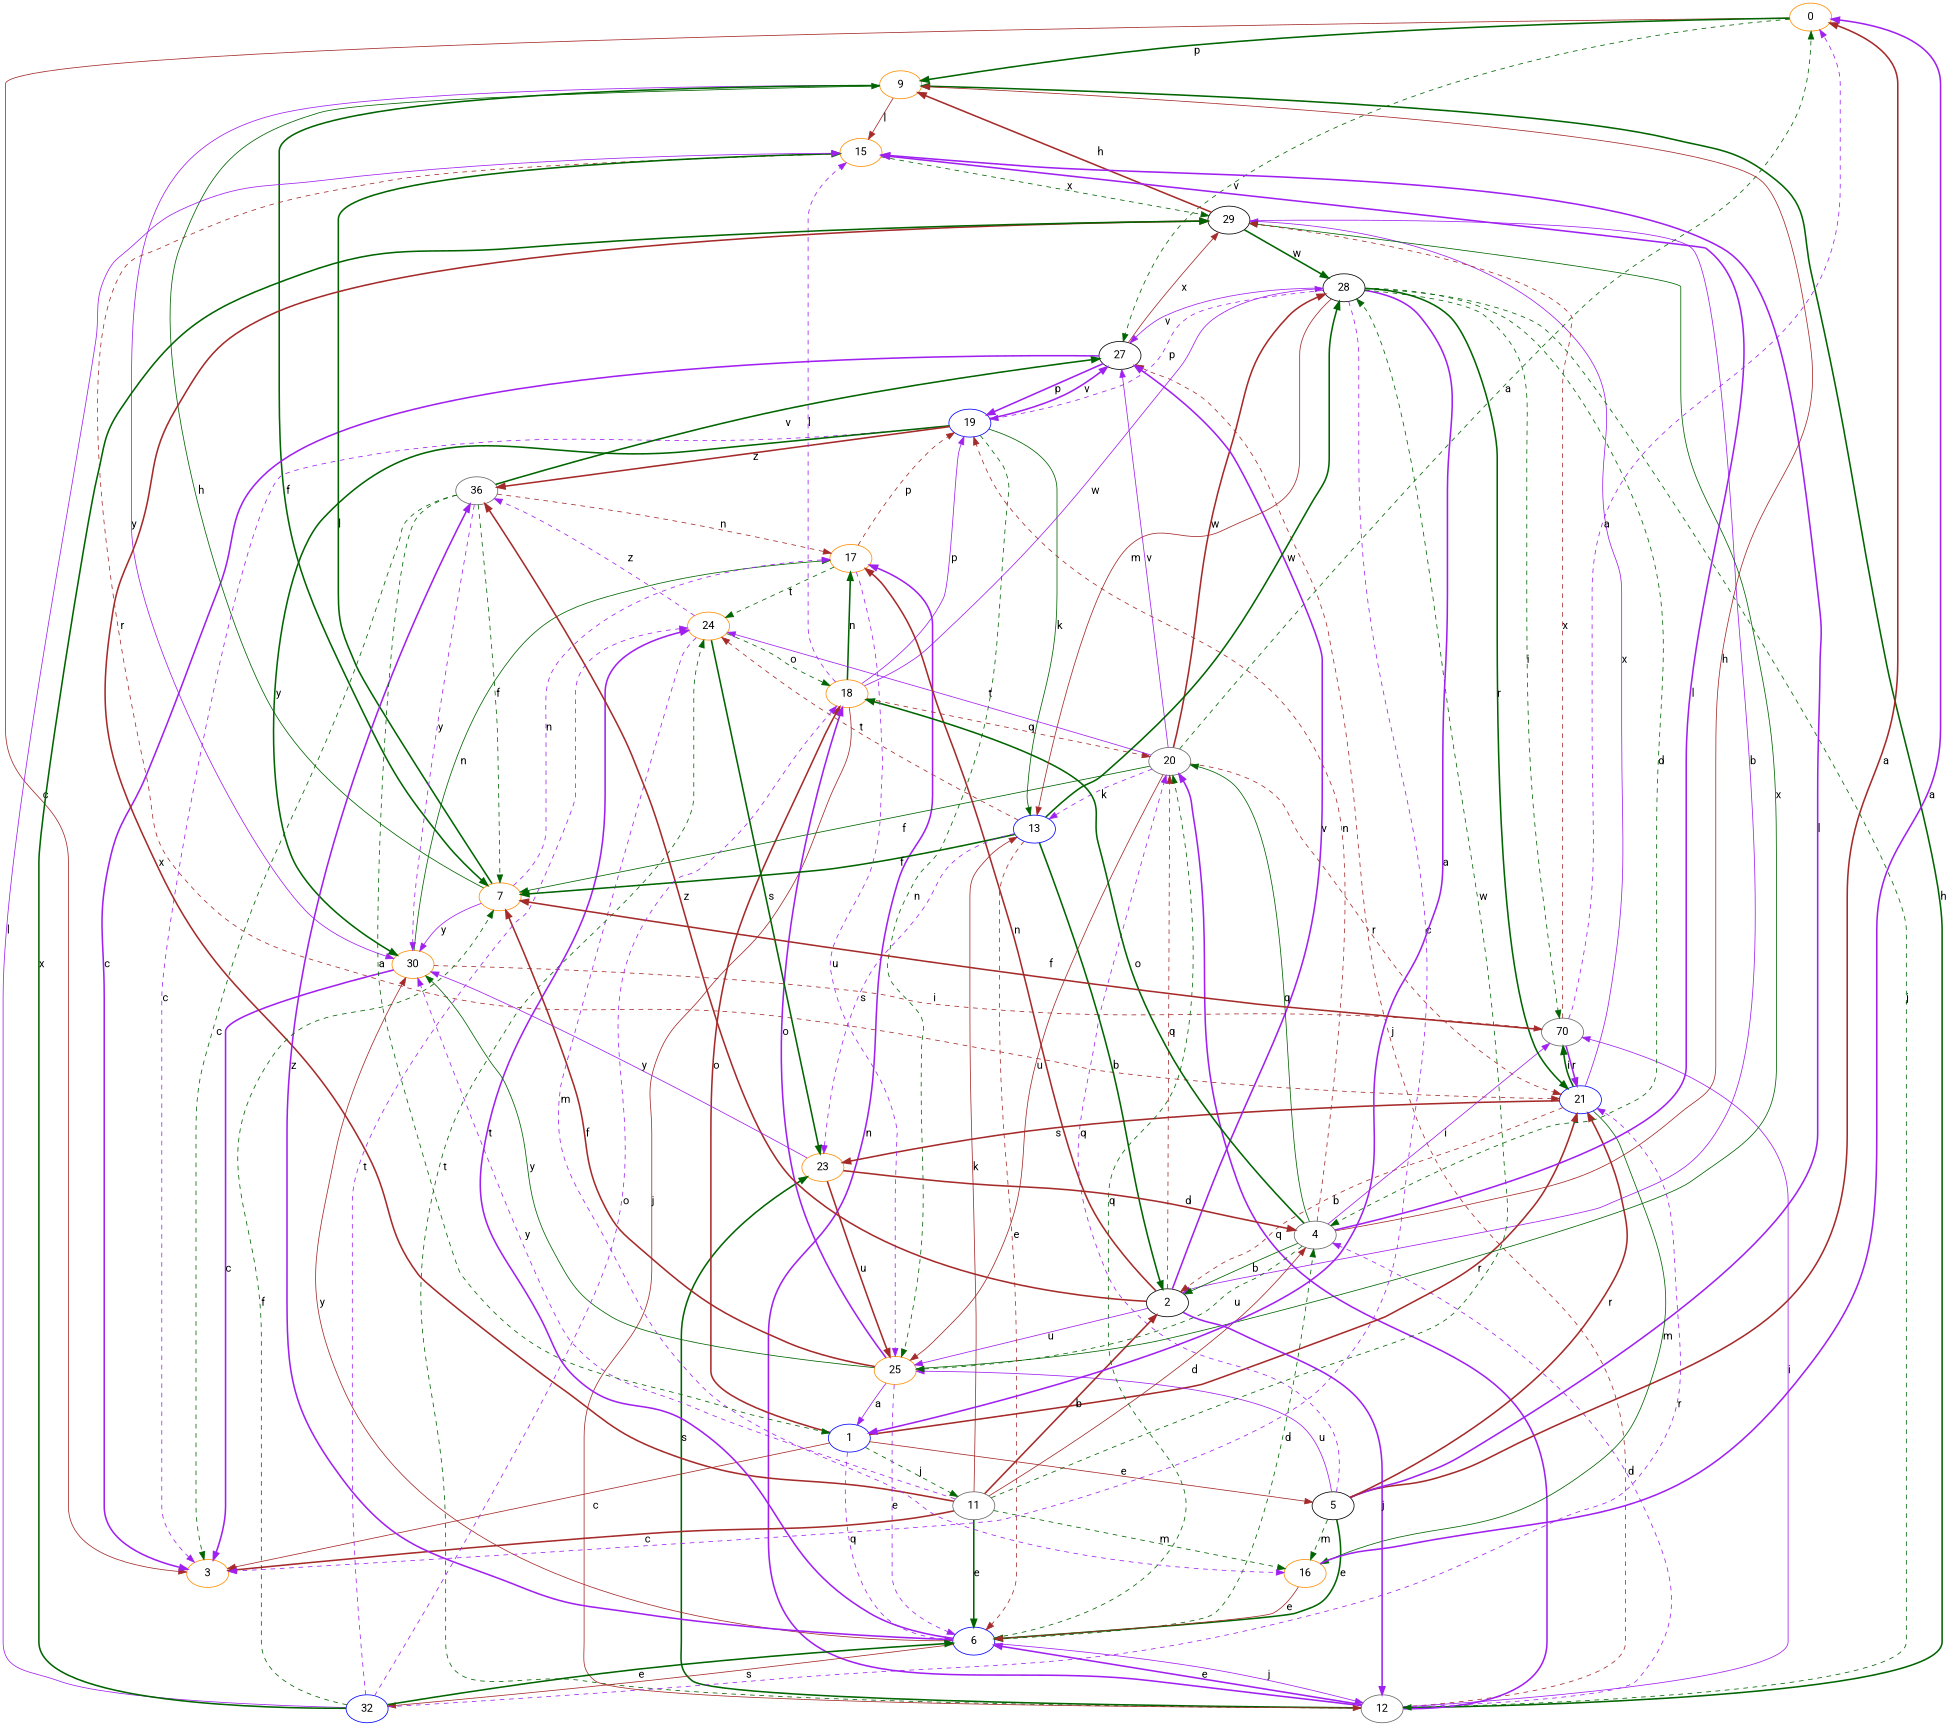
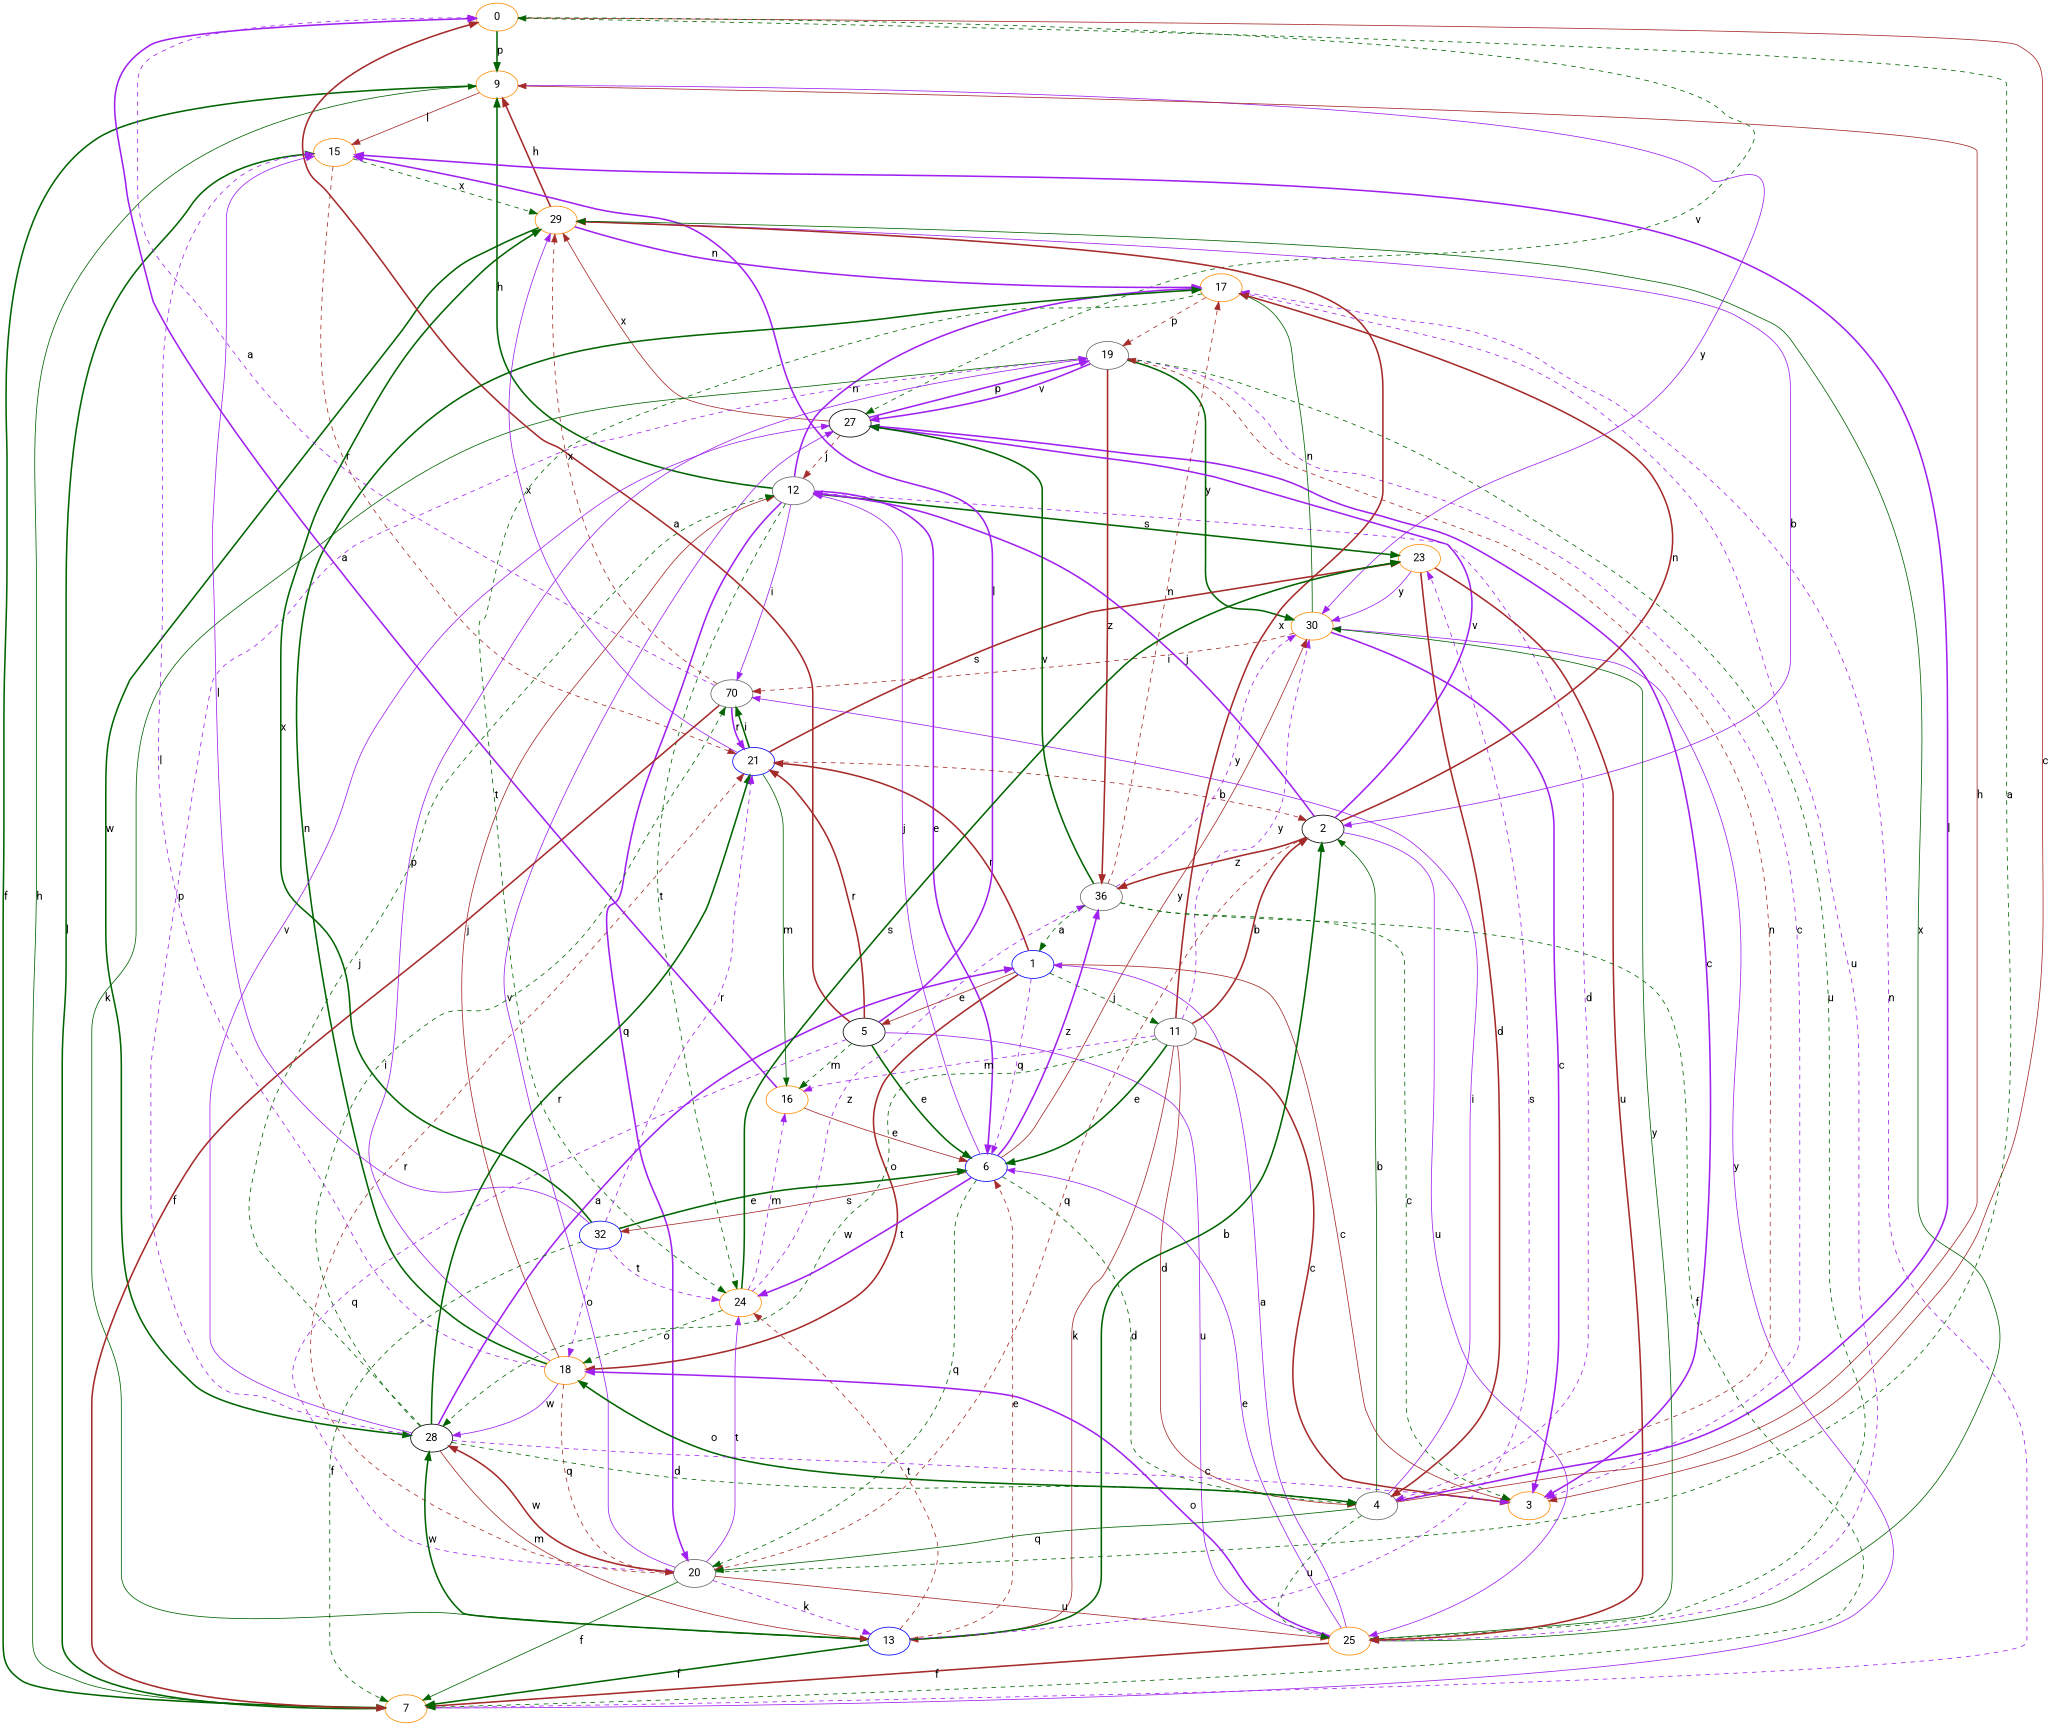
node "29": color black -> darkorange
edge "29" -> "17": added, label "n"
node "19": color blue -> gray40
edge "19" -> "25": label "n" -> "u"
edge "12" -> "27": reversed
edge "25" -> "6": style dashed -> solid
edge "11" -> "16": color darkgreen -> purple
